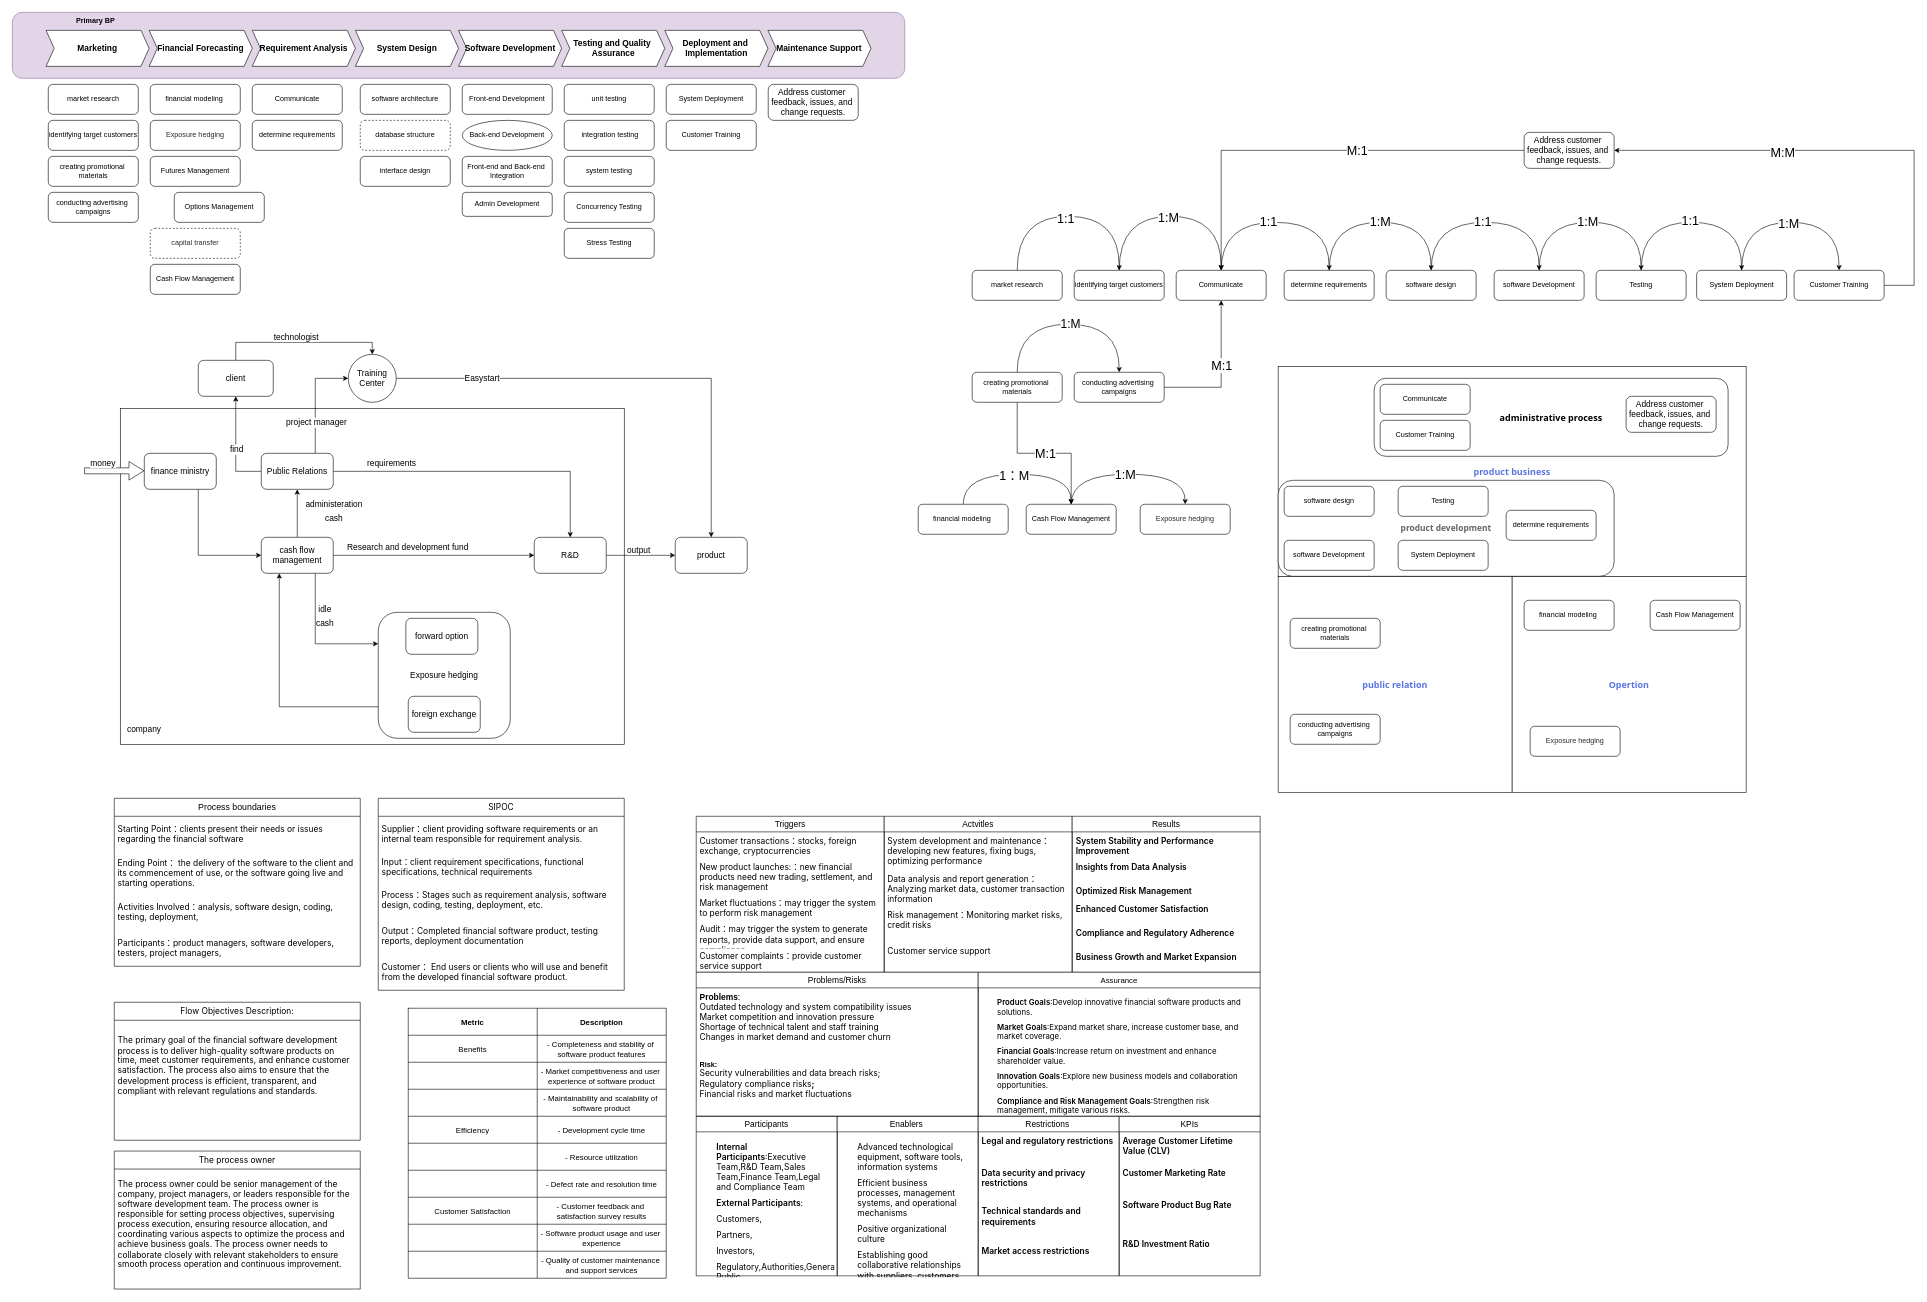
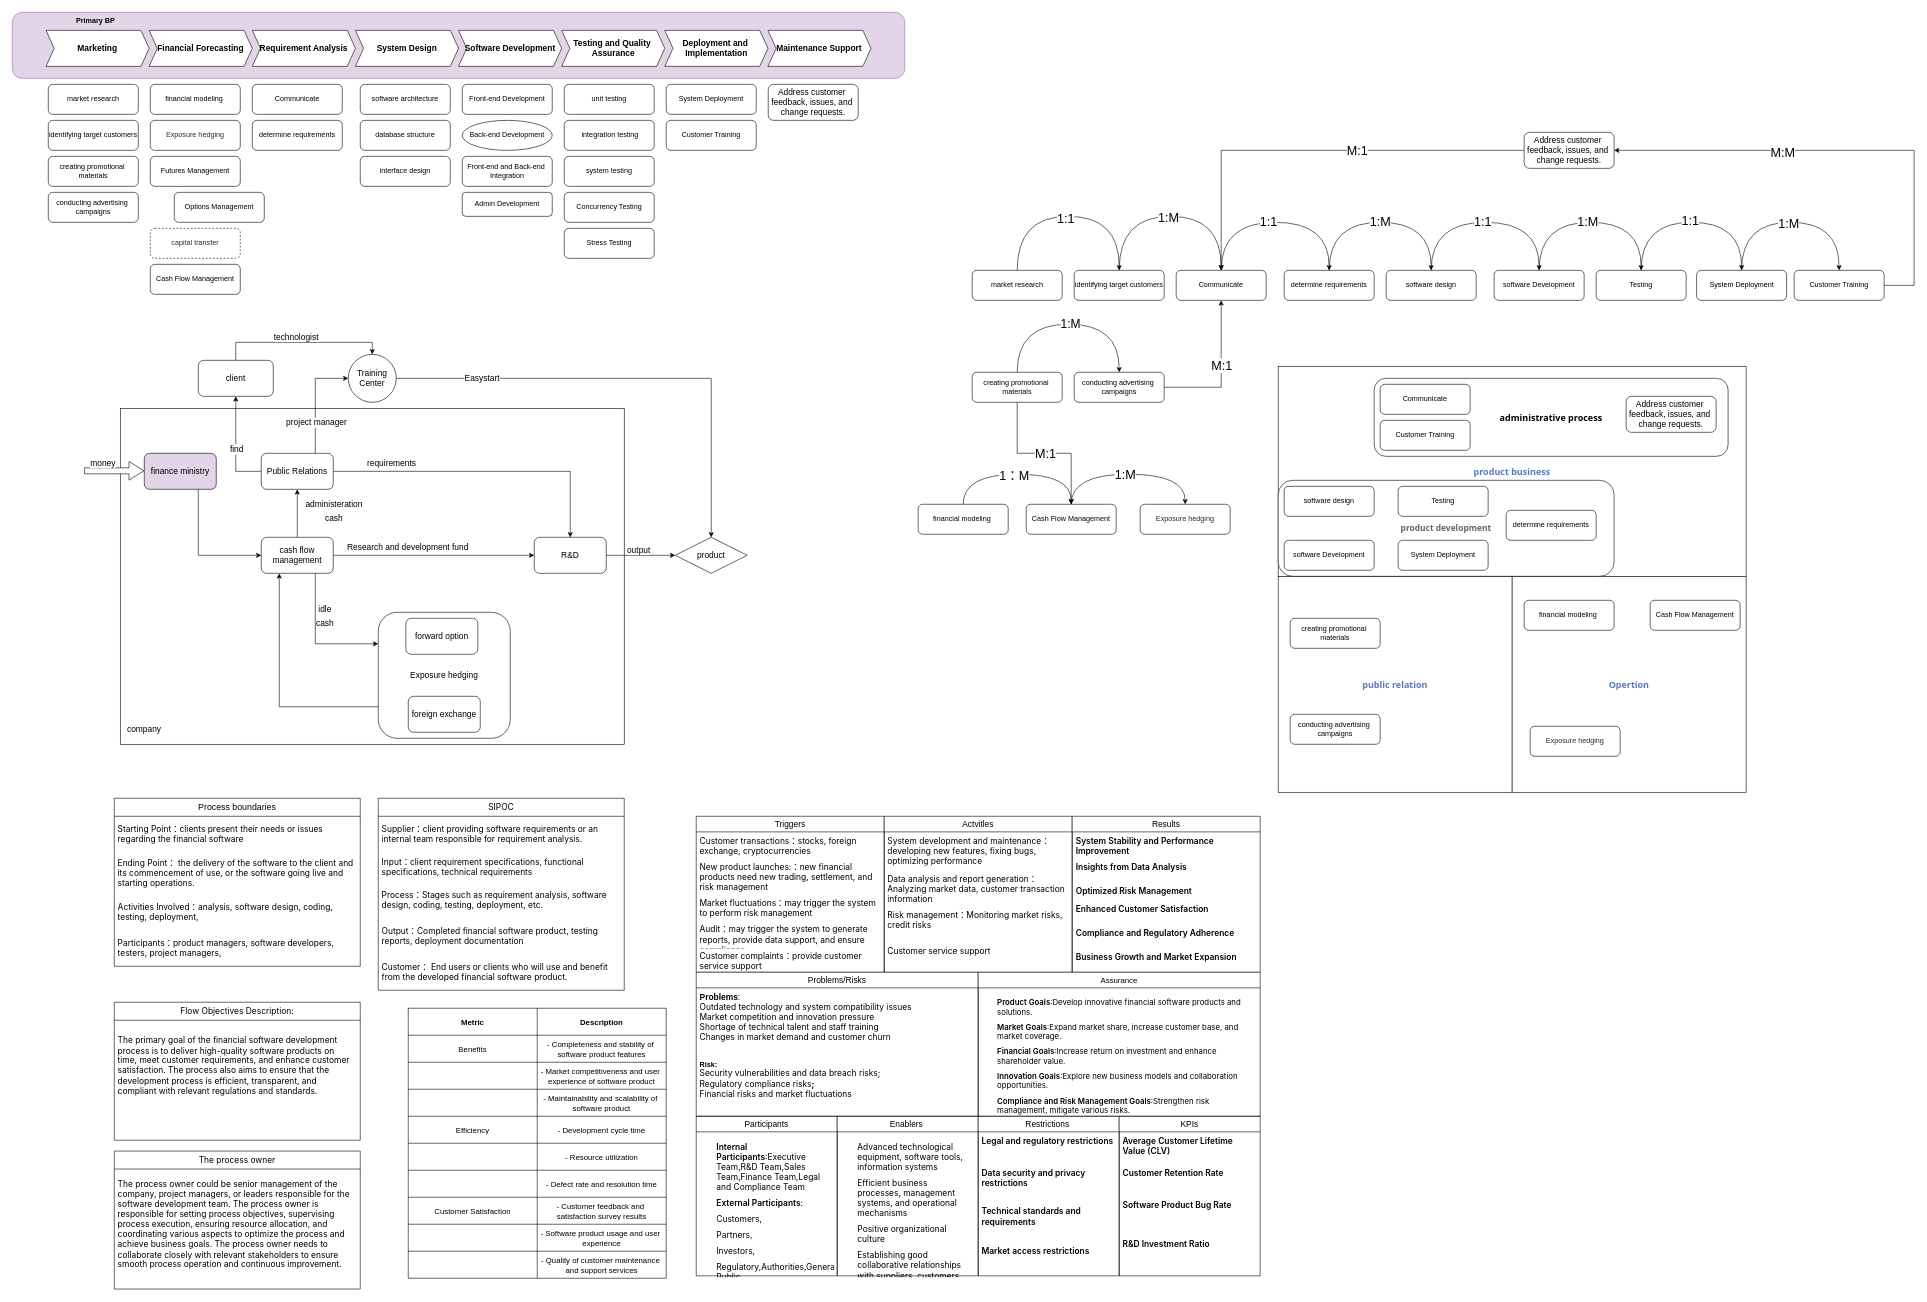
node "database structure": style dashed -> solid
node "finance ministry": fillcolor #ffffff -> #e1d5e7
node "product": shape rounded rectangle -> diamond
node "Customer Marketing Rate": label "Customer Marketing Rate" -> "Customer Retention Rate"
